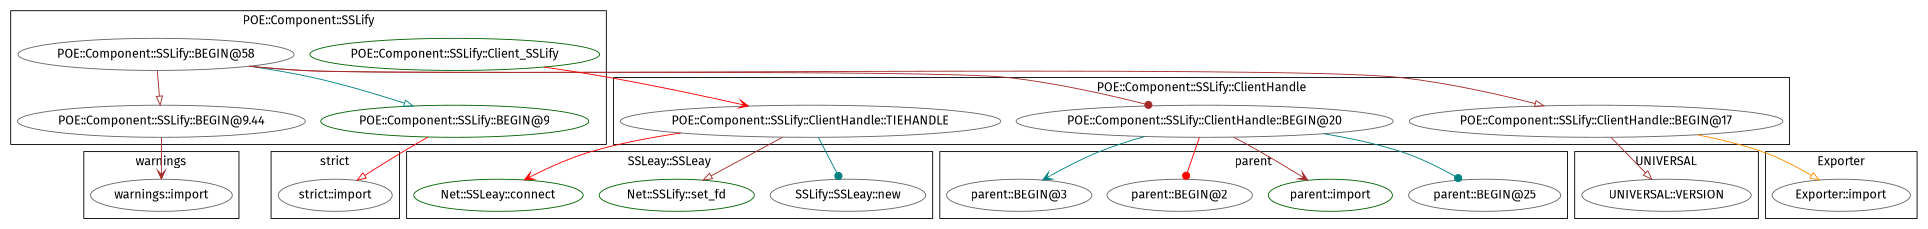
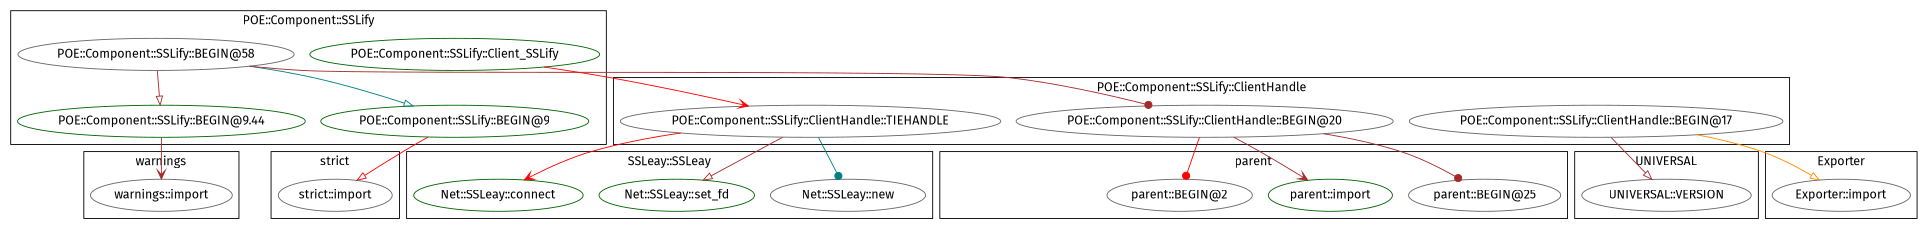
edge "POE::Component::SSLify::BEGIN@58" -> "POE::Component::SSLify::ClientHandle::BEGIN@17": removed
node "POE::Component::SSLify::BEGIN@9.44": color gray40 -> darkgreen
edge "POE::Component::SSLify::ClientHandle::BEGIN@20" -> "parent::BEGIN@25": color teal -> brown
node "Net::SSLify::set_fd": label "Net::SSLify::set_fd" -> "Net::SSLeay::set_fd"
node "SSLify::SSLeay::new": label "SSLify::SSLeay::new" -> "Net::SSLeay::new"
node "parent::BEGIN@3": removed
